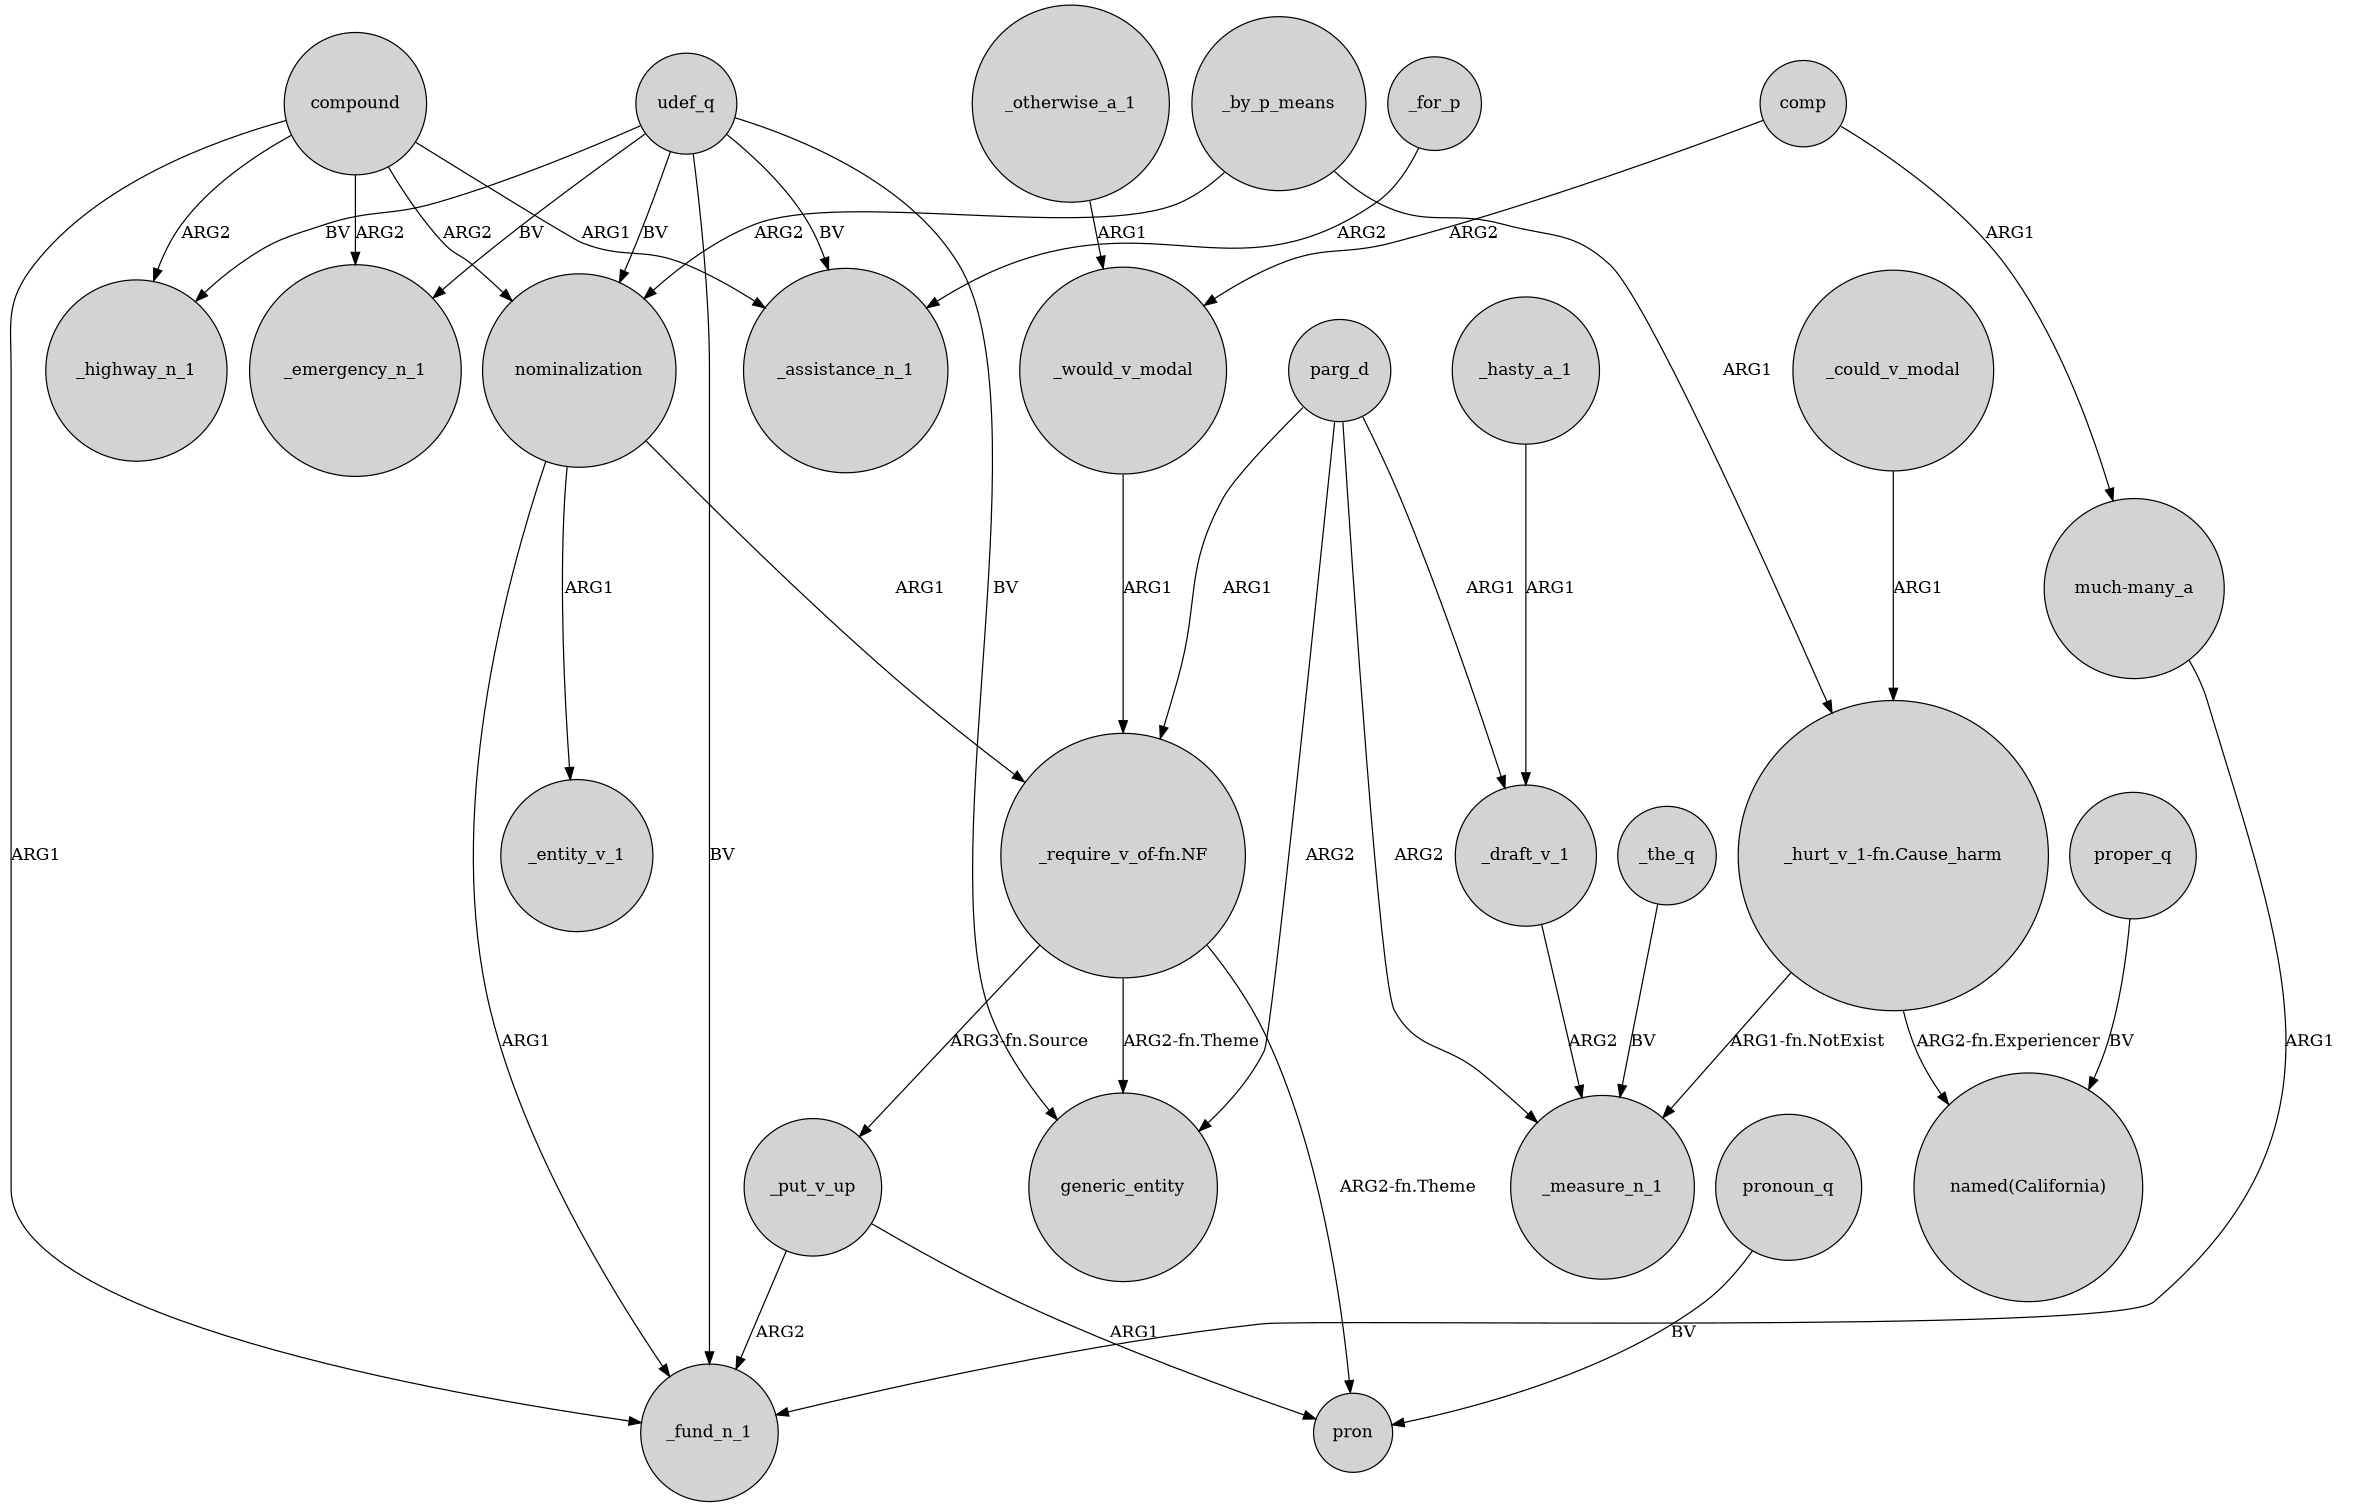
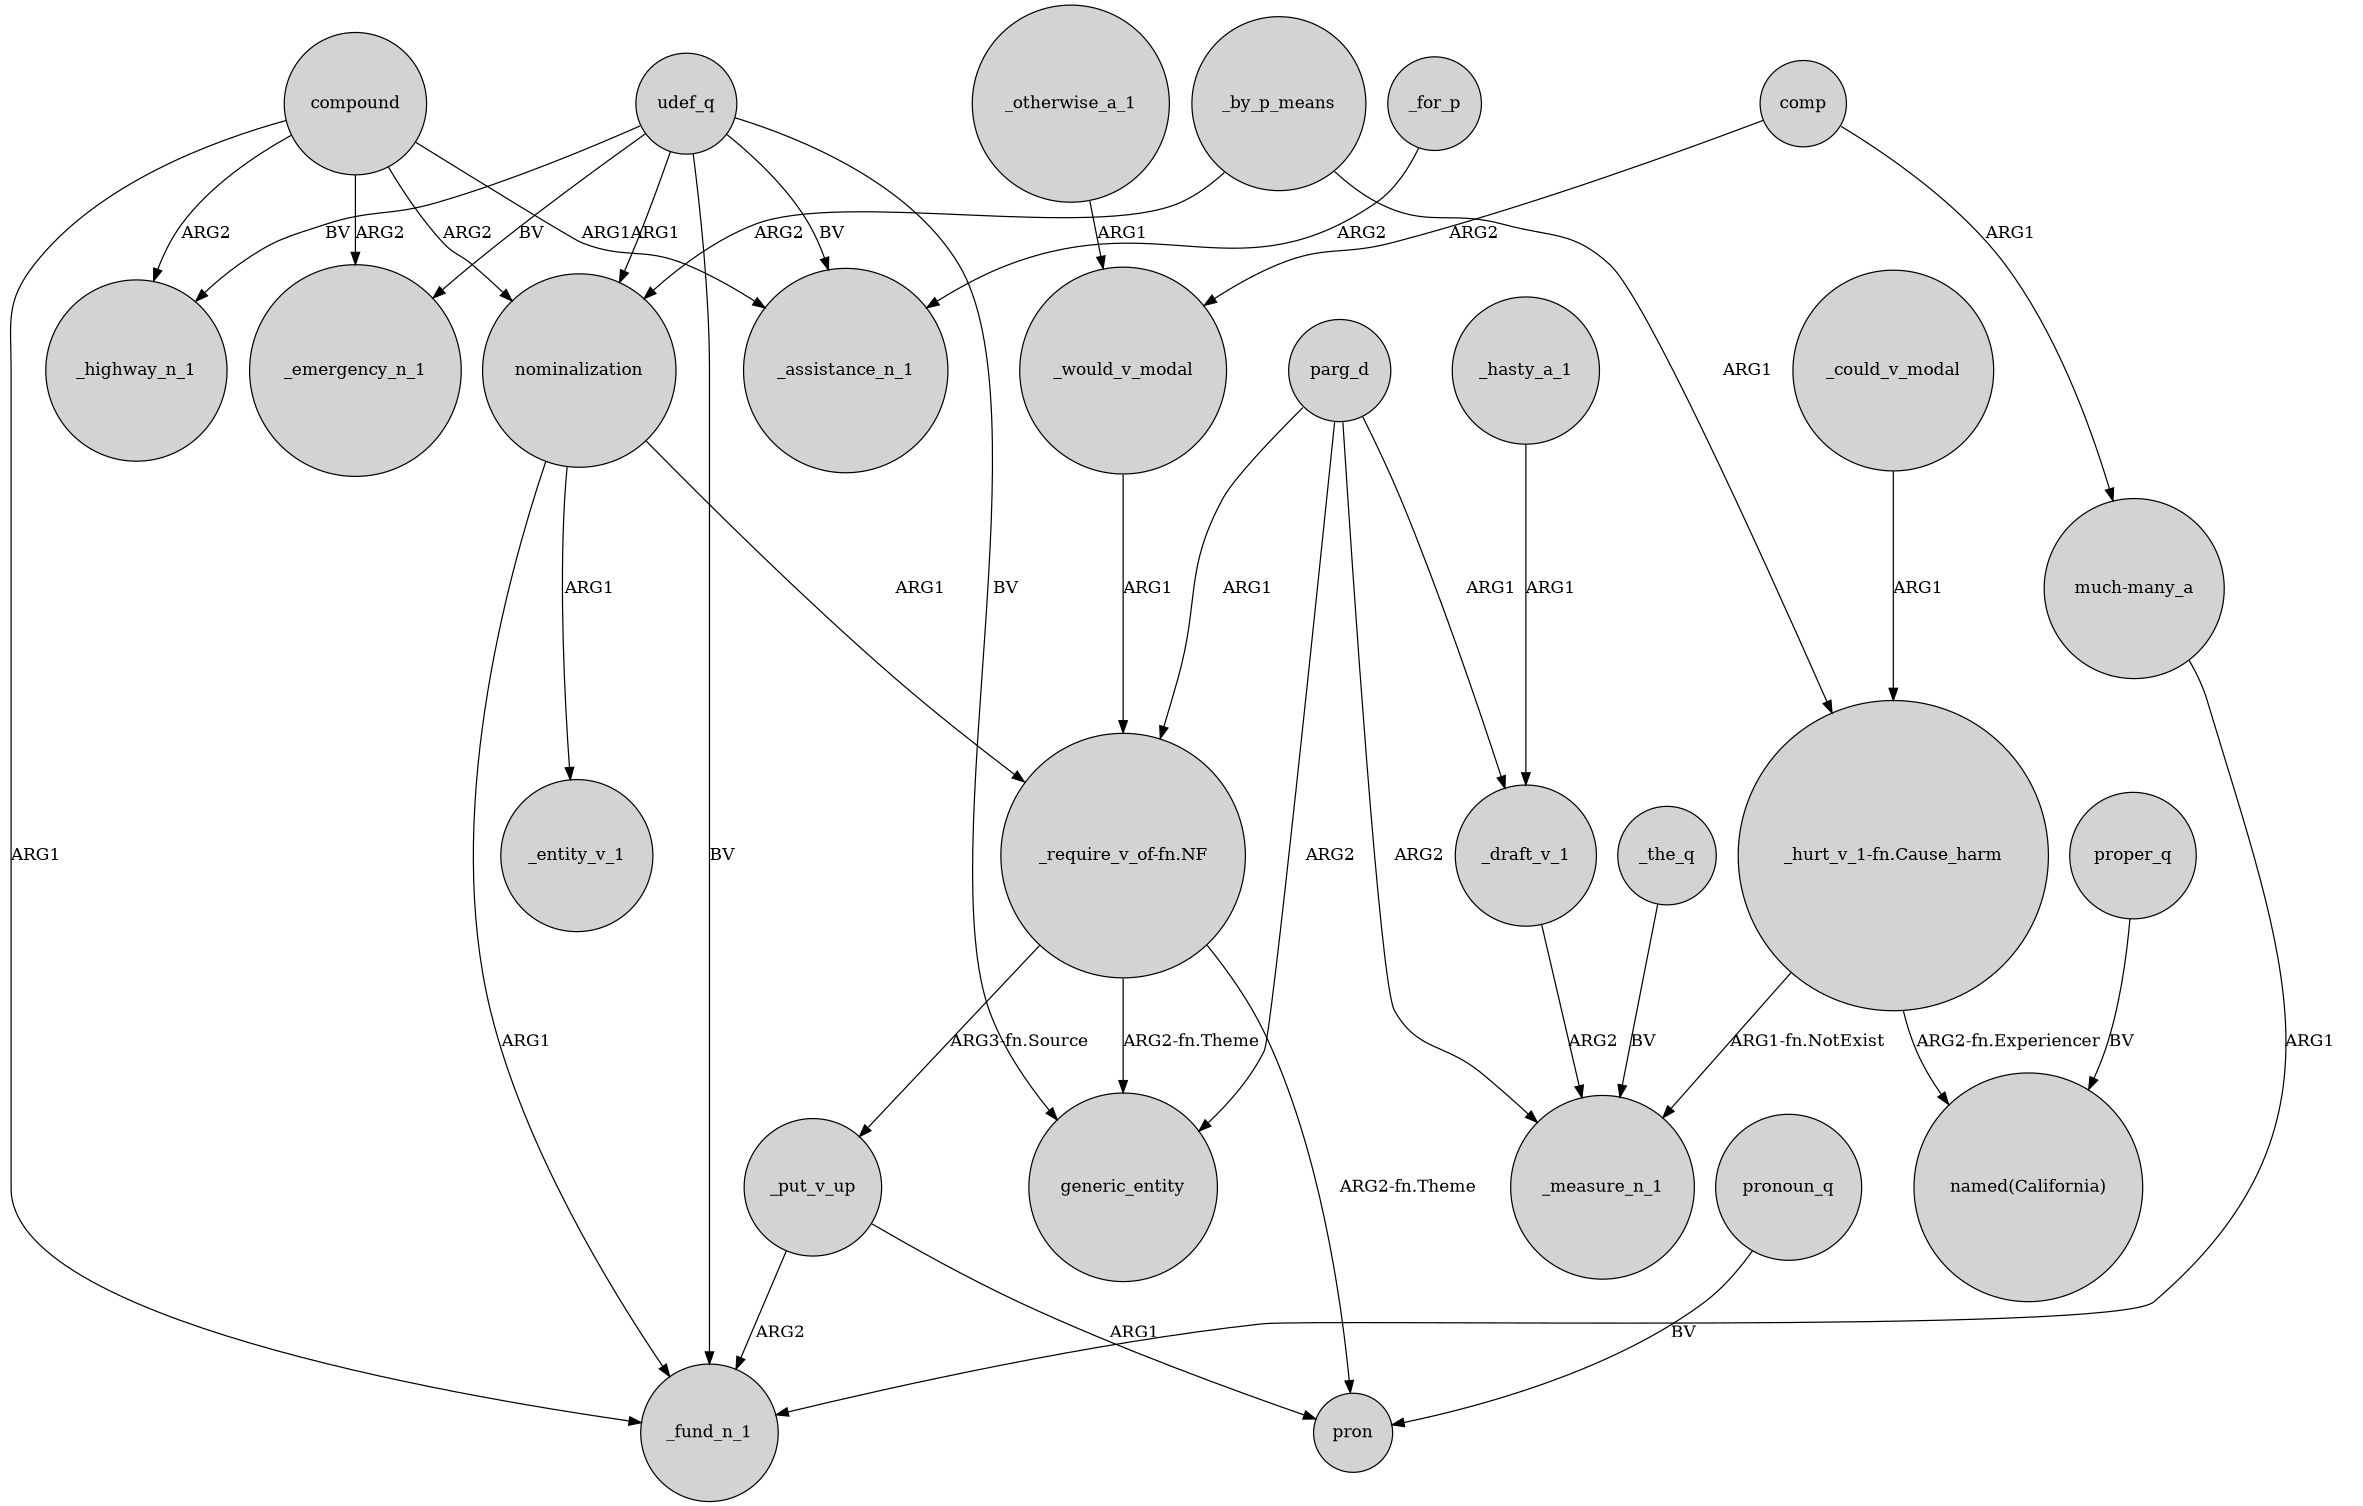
edge "udef_q" -> "nominalization": label "BV" -> "ARG1"
